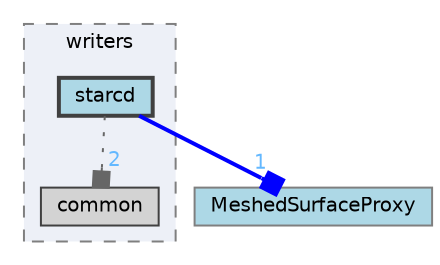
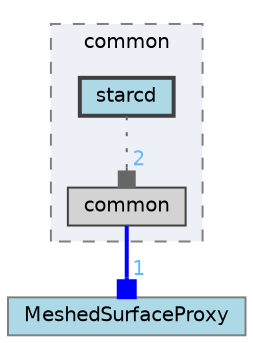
cluster "writers": label "writers" -> "common"
edge "starcd" -> "MeshedSurfaceProxy": now "common" -> "MeshedSurfaceProxy"
